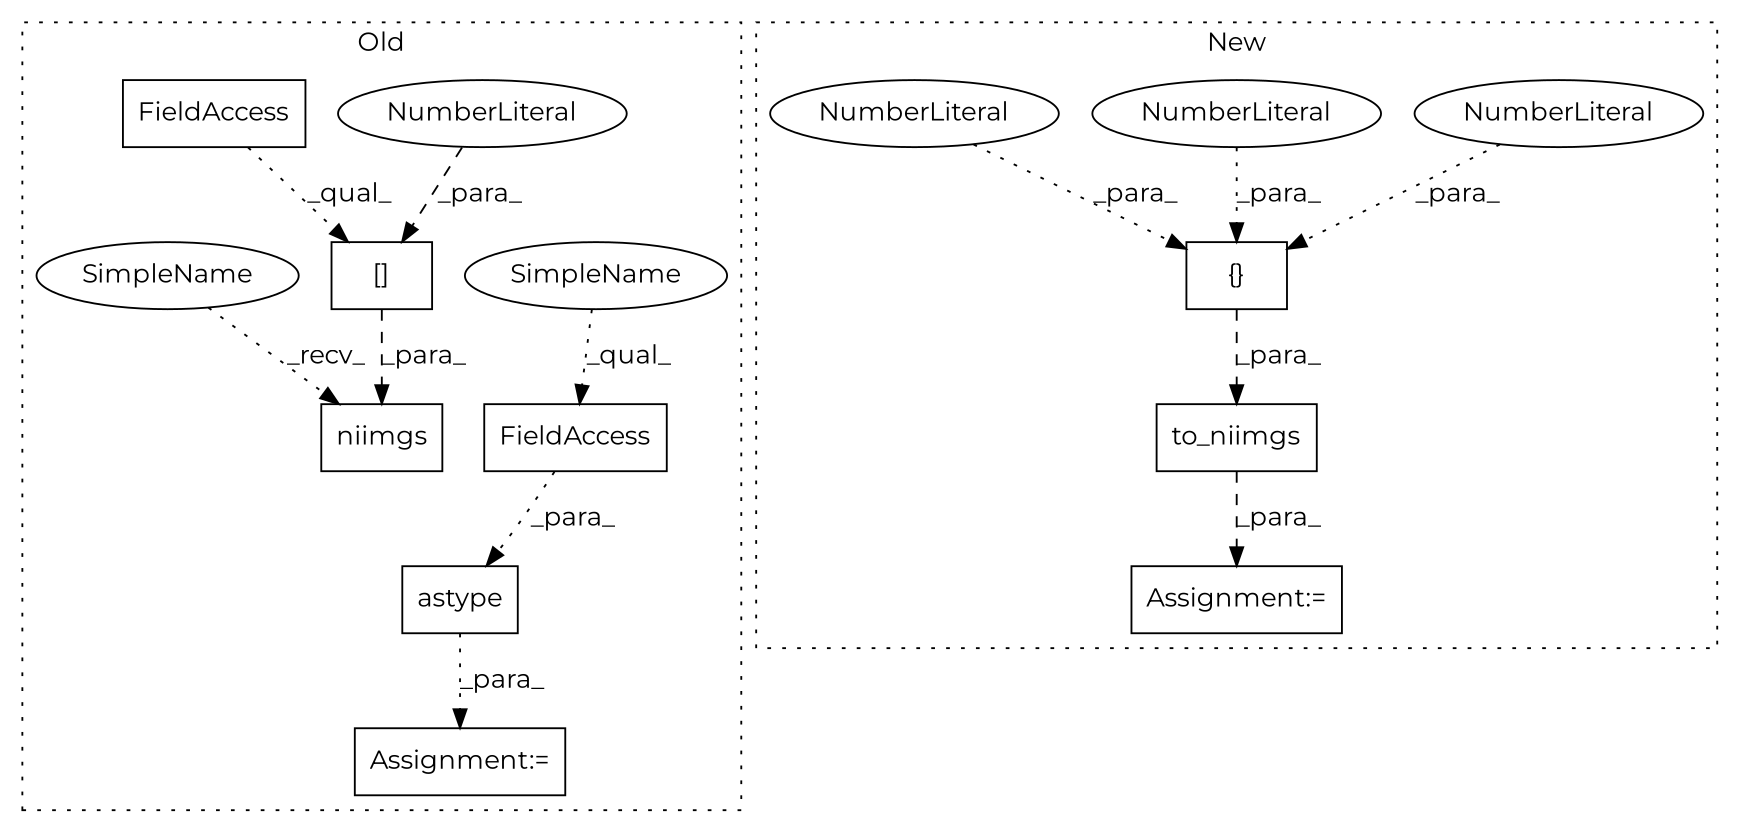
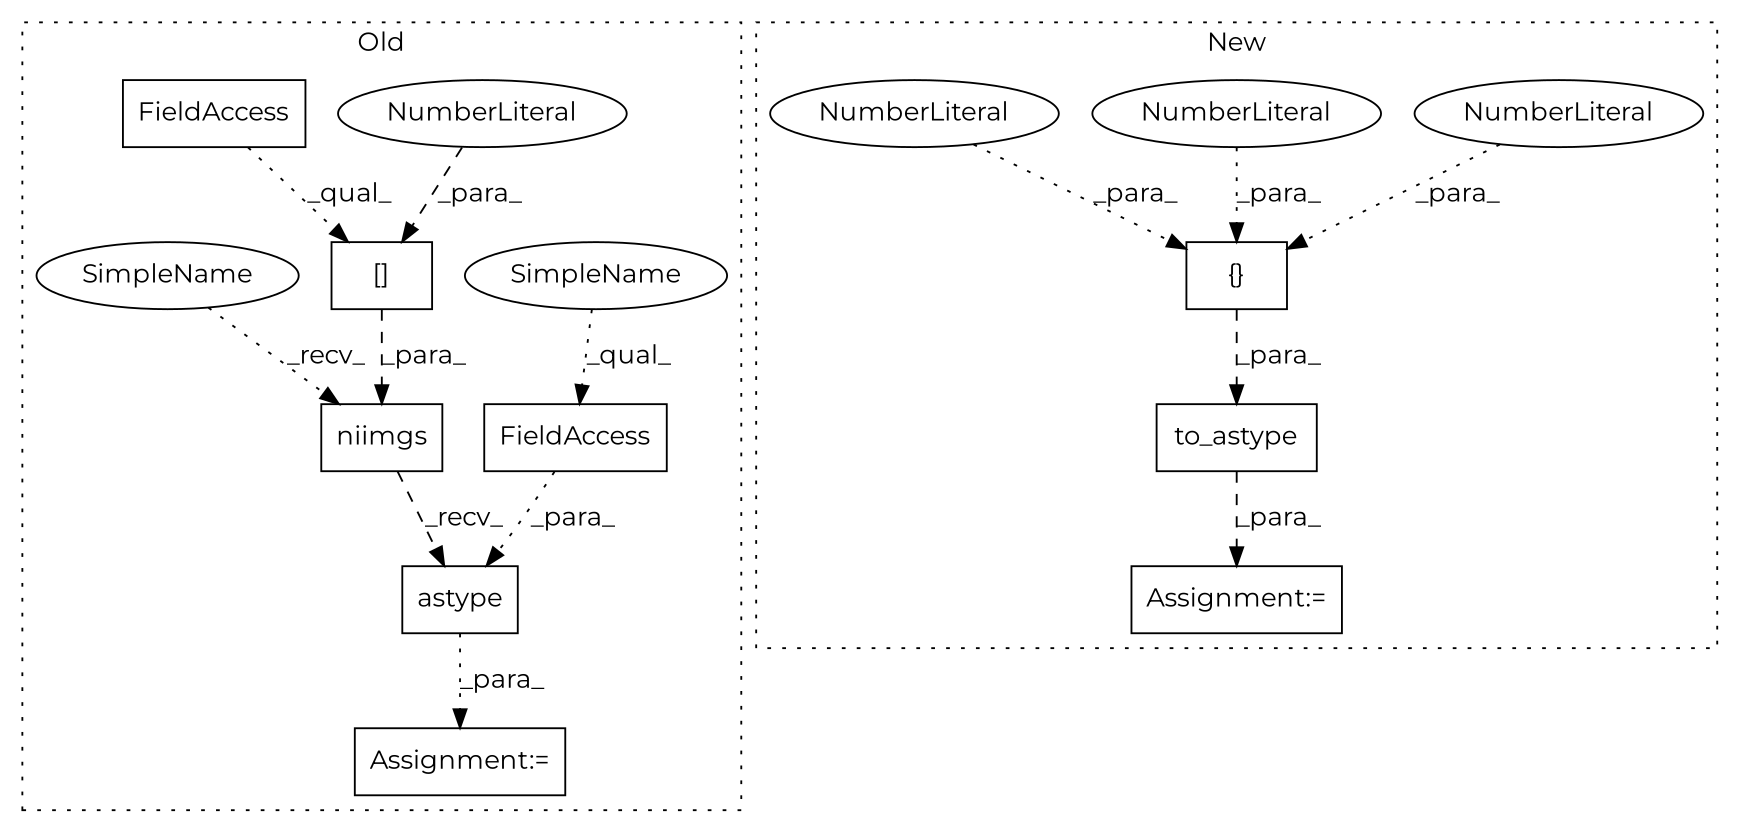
node "to_niimgs": label "to_niimgs" -> "to_astype"
edge "niimgs" -> "astype": added, label "_recv_"
